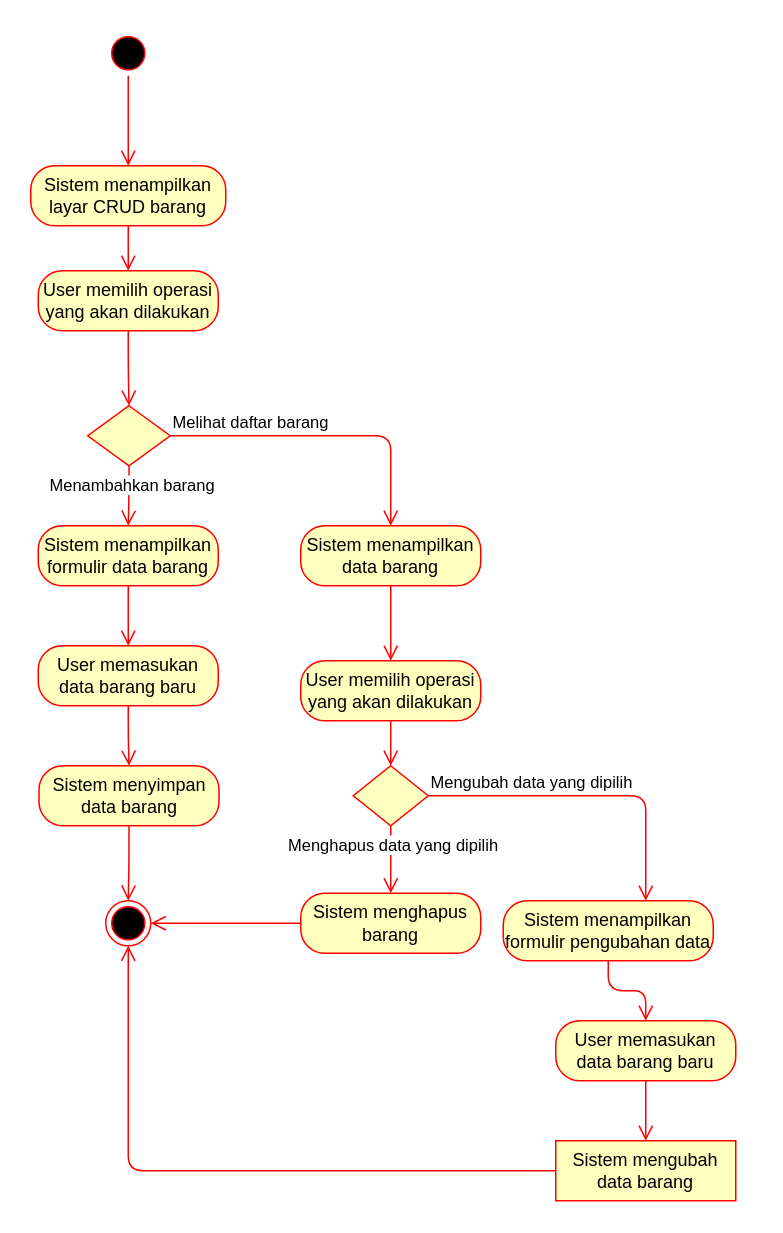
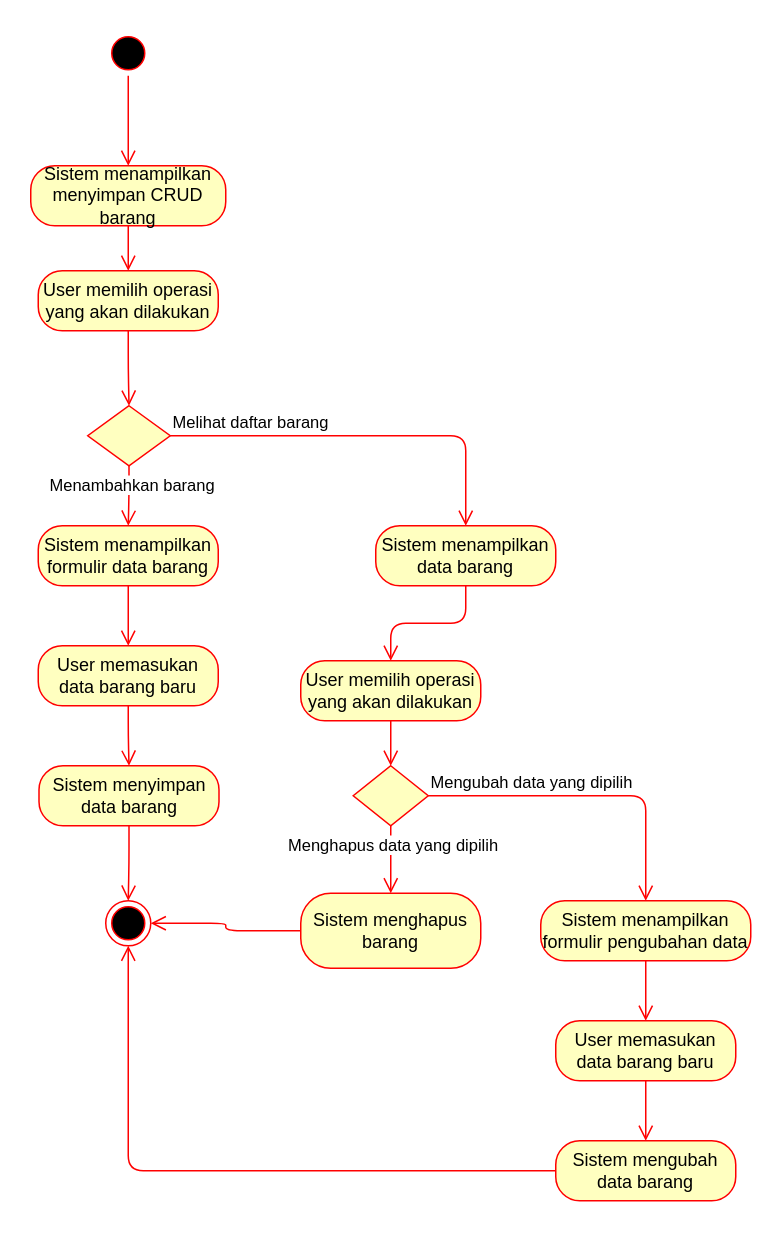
node "Sistem menampilkan layar CRUD barang": label "Sistem menampilkan layar CRUD barang" -> "Sistem menampilkan menyimpan CRUD barang"
node "Sistem menampilkan data barang": moved (391, 556) -> (466, 556)
node "Sistem menghapus barang": size 180x60 -> 180x75
node "Sistem menampilkan formulir pengubahan data": moved (608, 931) -> (646, 931)
node "Sistem mengubah data barang": shape rectangle -> rounded rectangle
